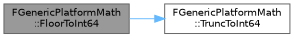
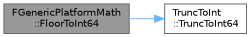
node "FGenericPlatformMath ::TruncToInt64": label "FGenericPlatformMath ::TruncToInt64" -> "TruncToInt ::TruncToInt64"
